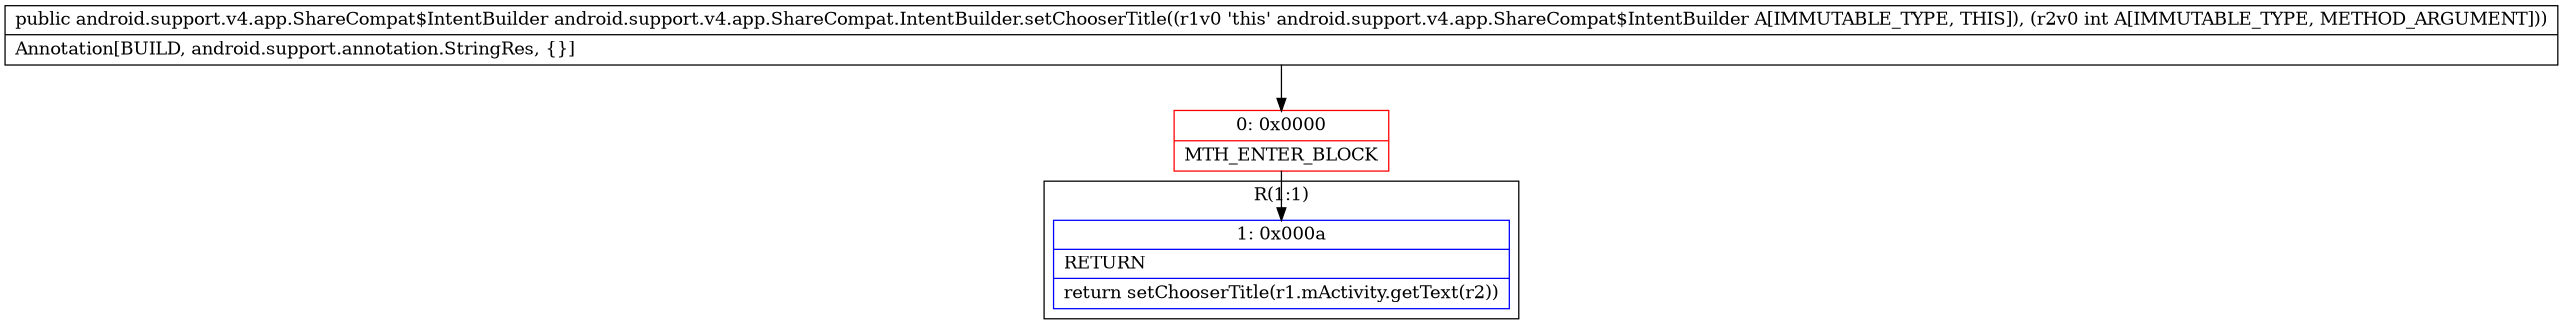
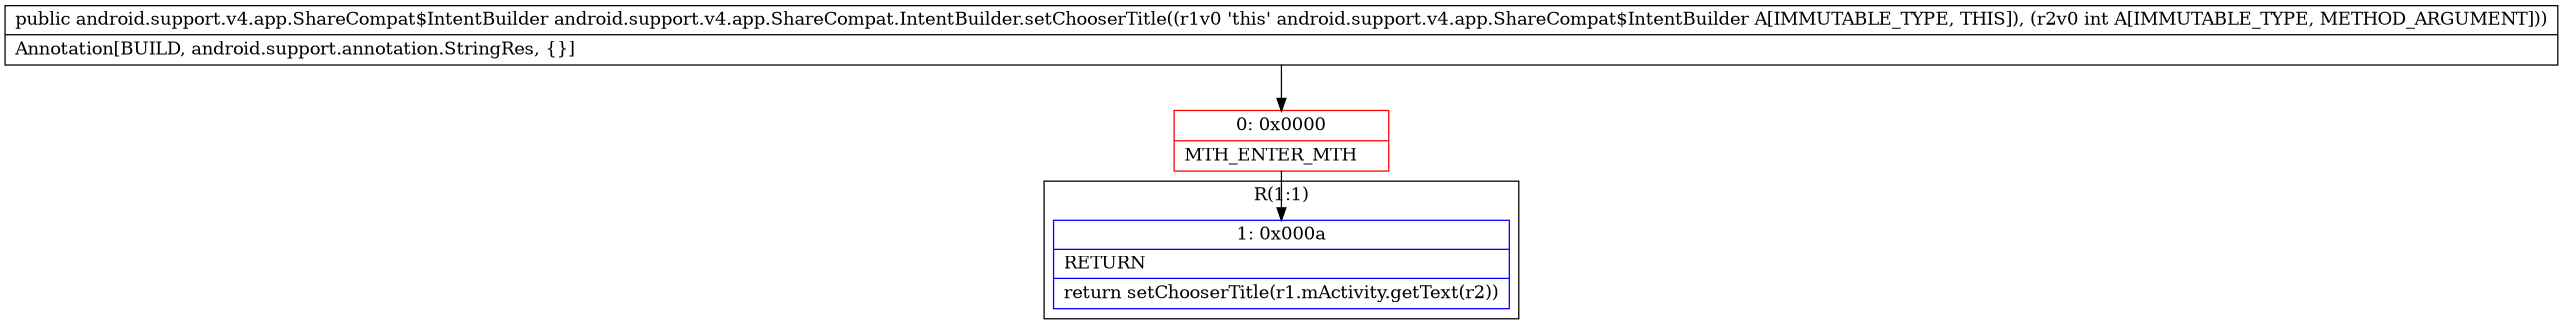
node "0: 0x0000": text "MTH_ENTER_BLOCK" -> "MTH_ENTER_MTH"
